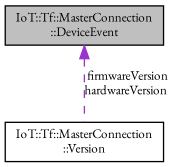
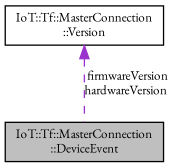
edge "IoT::Tf::MasterConnection ::Version" -> "IoT::Tf::MasterConnection ::DeviceEvent": reversed
